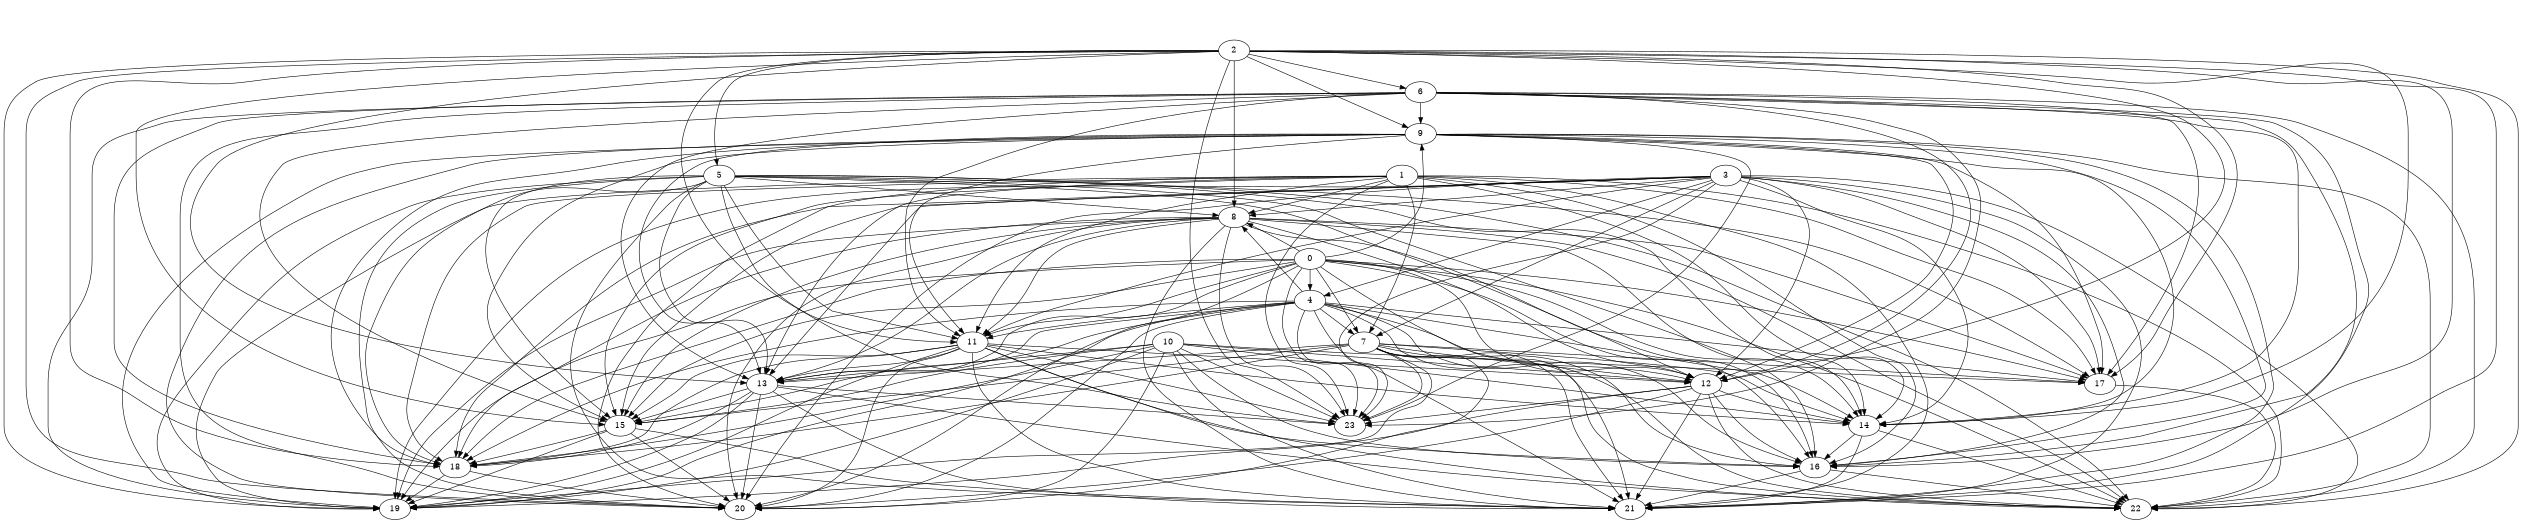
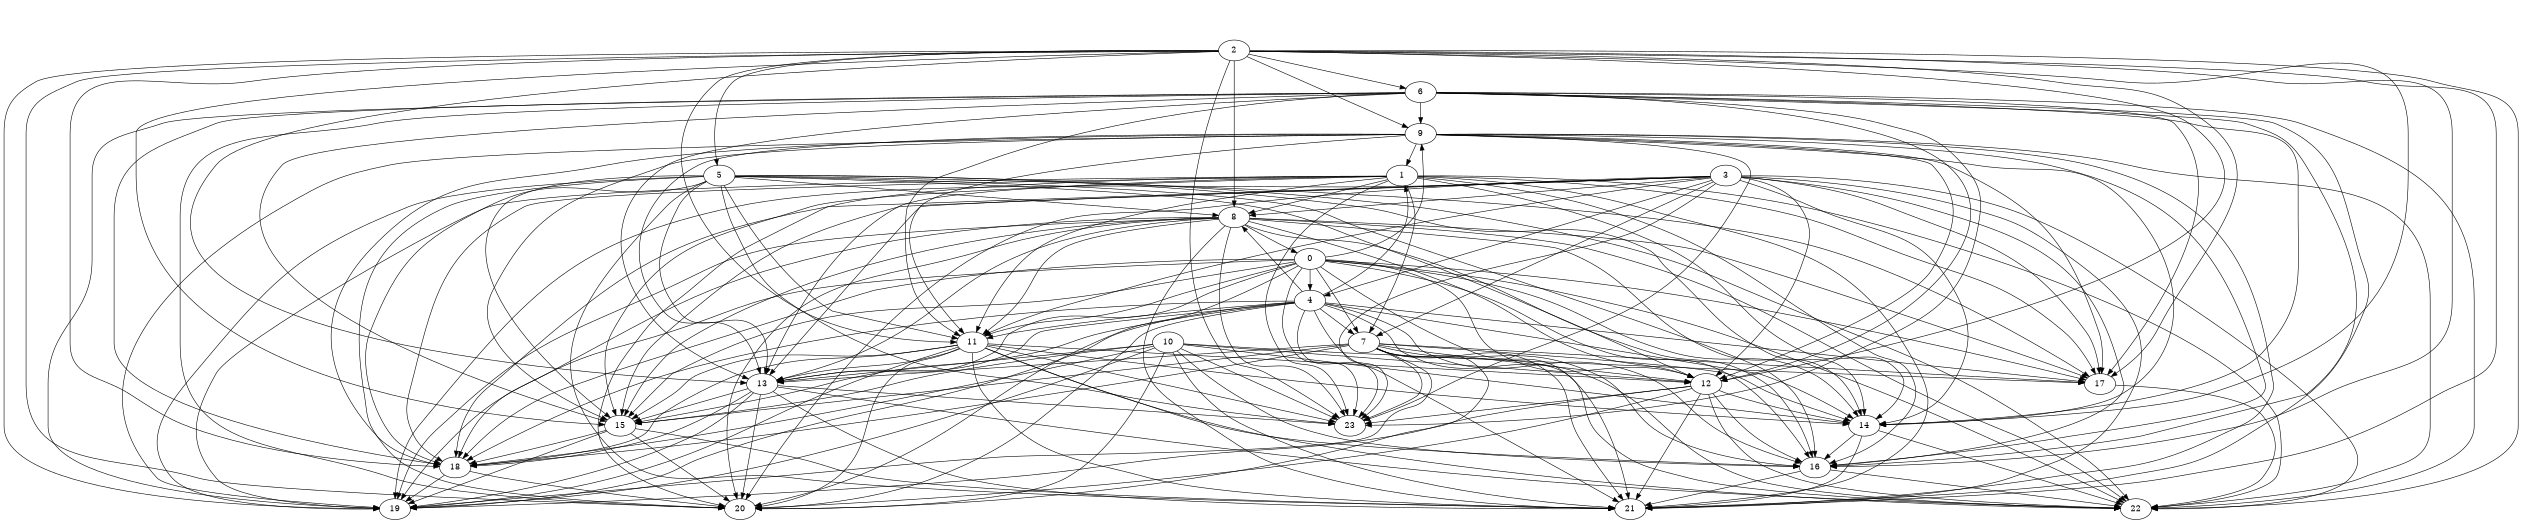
edge "9" -> "20": now "9" -> "1"
edge "0" -> "8": reversed
edge "4" -> "12": now "4" -> "1"
